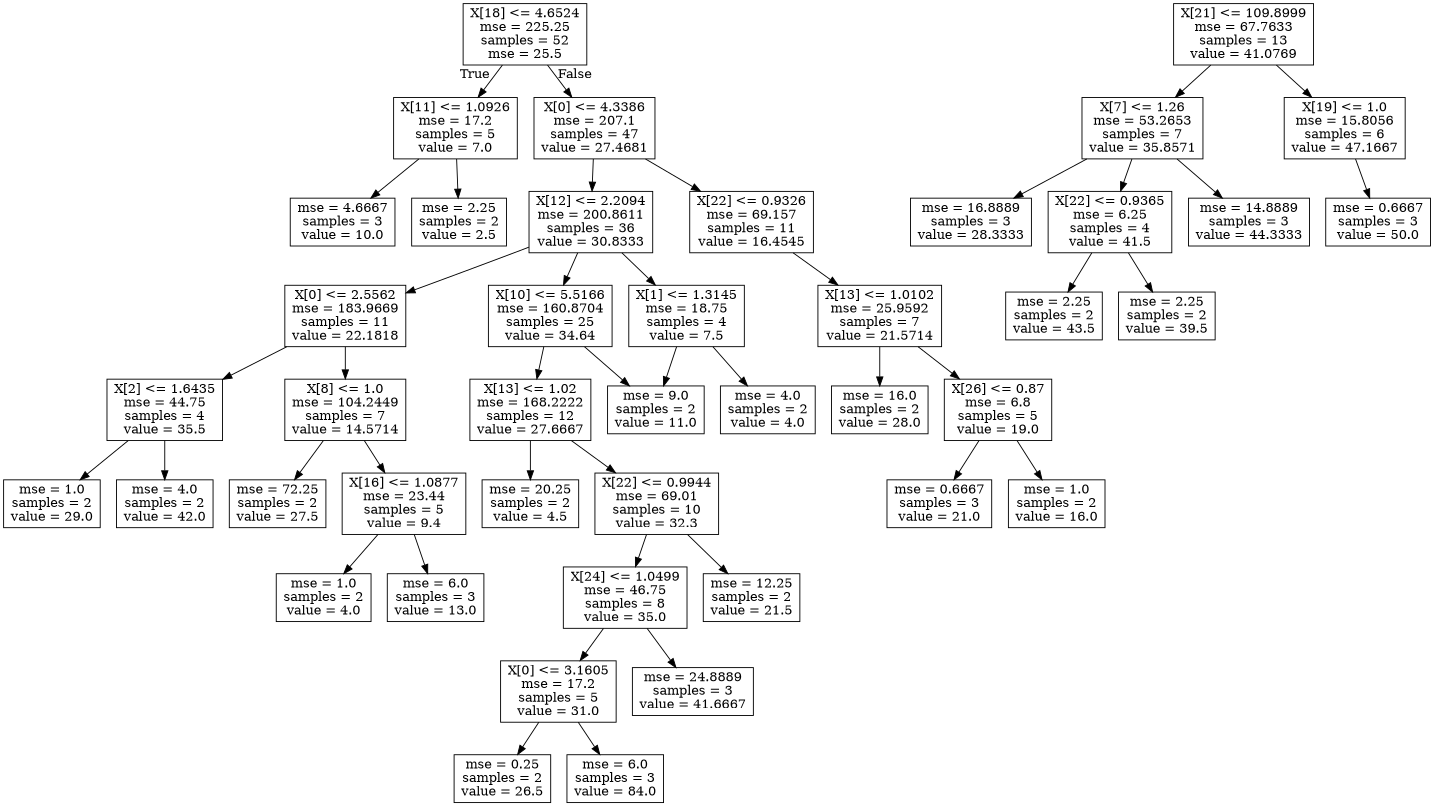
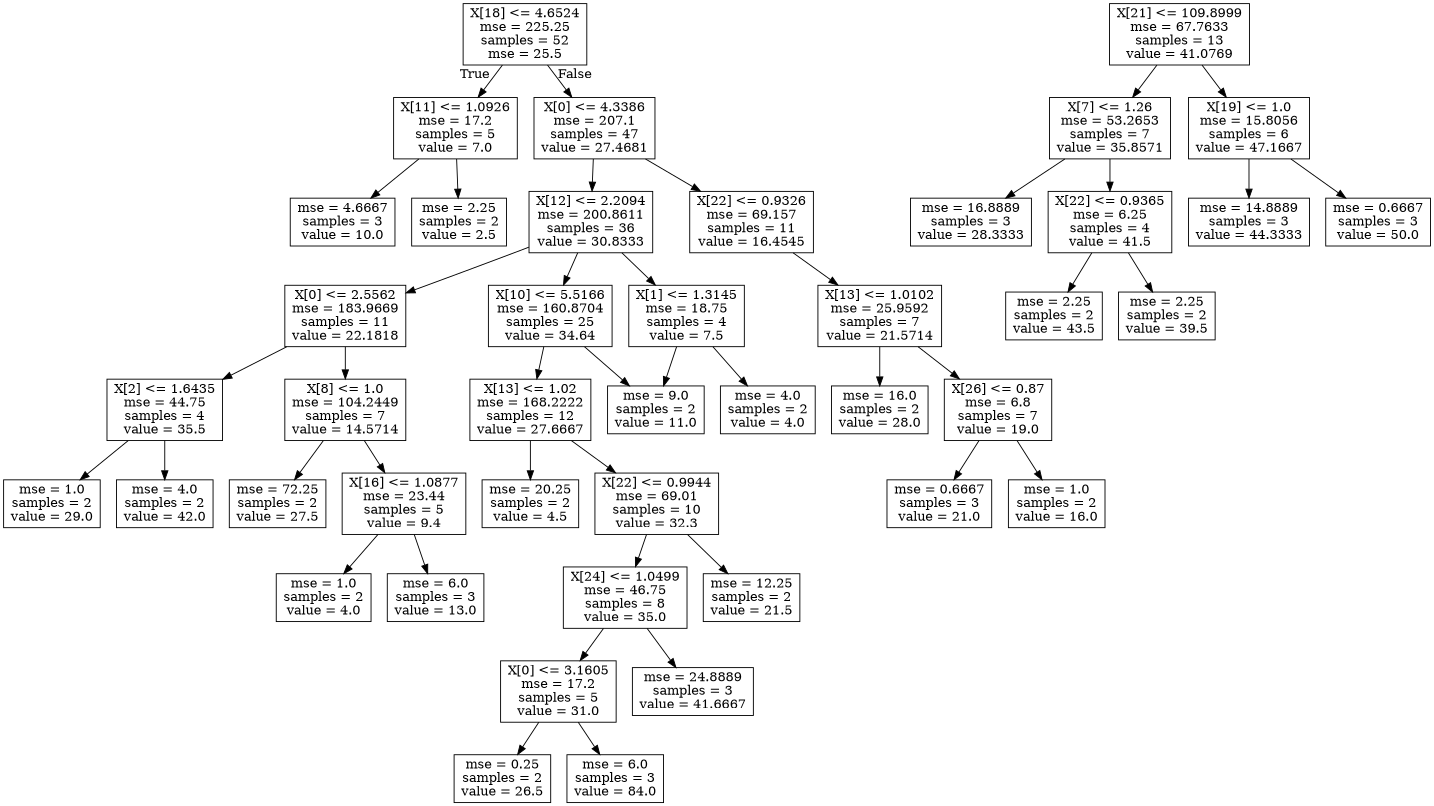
edge "X[7] <= 1.26 mse = 53.2653 samples = 7 value = 35.8571" -> "mse = 14.8889 samples = 3 value = 44.3333": now "X[19] <= 1.0 mse = 15.8056 samples = 6 value = 47.1667" -> "mse = 14.8889 samples = 3 value = 44.3333"
node "X[26] <= 0.87 mse = 6.8 samples = 5 value = 19.0": label "X[26] <= 0.87 mse = 6.8 samples = 5 value = 19.0" -> "X[26] <= 0.87 mse = 6.8 samples = 7 value = 19.0"
